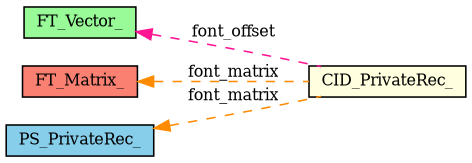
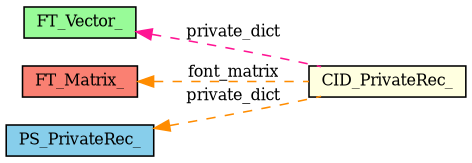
edge "CID_PrivateRec_" -> "FT_Vector_": label " font_offset" -> " private_dict"
edge "CID_PrivateRec_" -> "PS_PrivateRec_": label " font_matrix" -> " private_dict"
